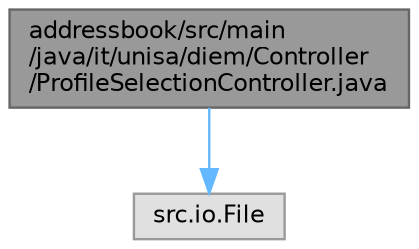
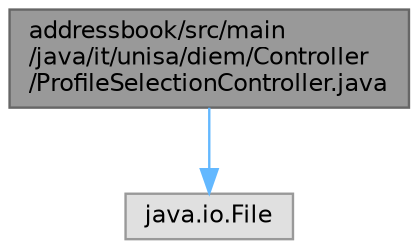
node "src.io.File": label "src.io.File" -> "java.io.File"
